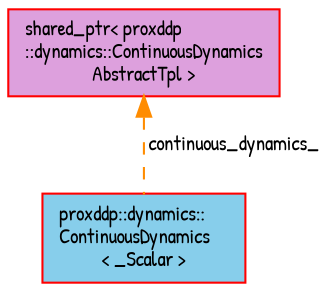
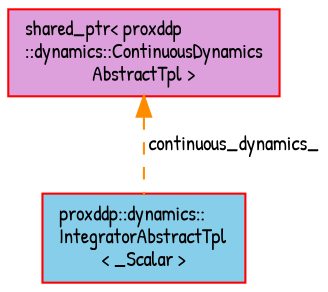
node "proxddp::dynamics:: ContinuousDynamics < _Scalar >": label "proxddp::dynamics:: ContinuousDynamics < _Scalar >" -> "proxddp::dynamics:: IntegratorAbstractTpl < _Scalar >"
